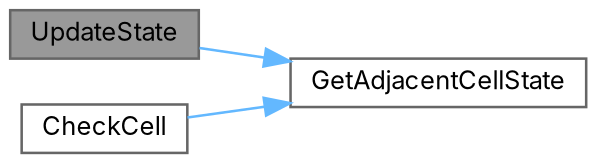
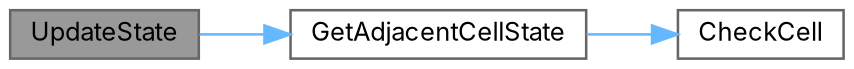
edge "CheckCell" -> "GetAdjacentCellState": reversed
